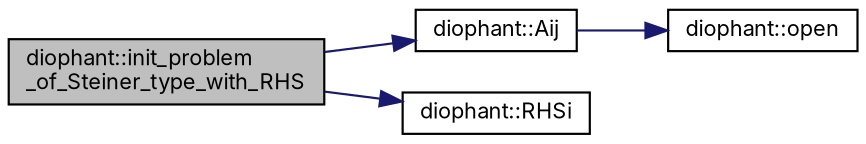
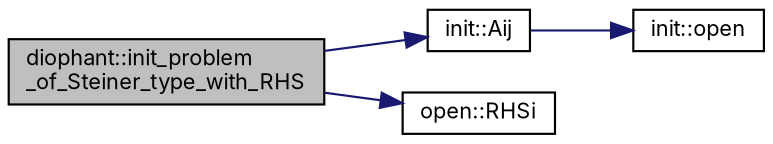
node "diophant::Aij": label "diophant::Aij" -> "init::Aij"
node "diophant::open": label "diophant::open" -> "init::open"
node "diophant::RHSi": label "diophant::RHSi" -> "open::RHSi"
